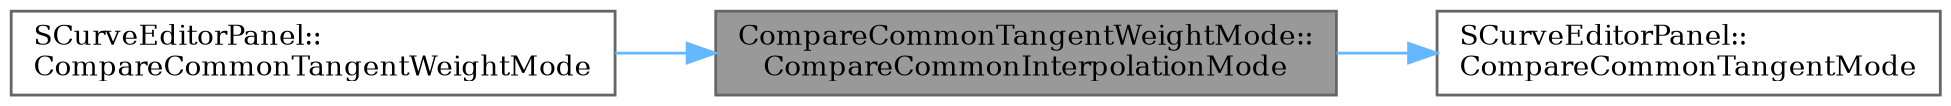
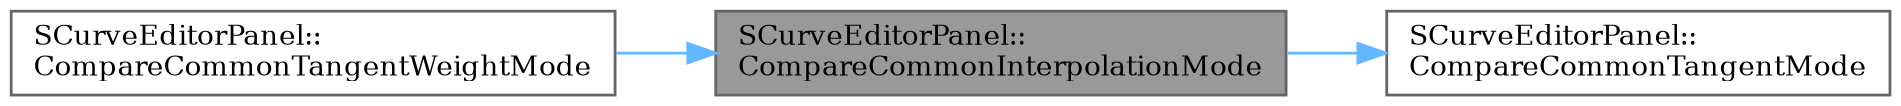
node "CompareCommonTangentWeightMode:: CompareCommonInterpolationMode": label "CompareCommonTangentWeightMode:: CompareCommonInterpolationMode" -> "SCurveEditorPanel:: CompareCommonInterpolationMode"
